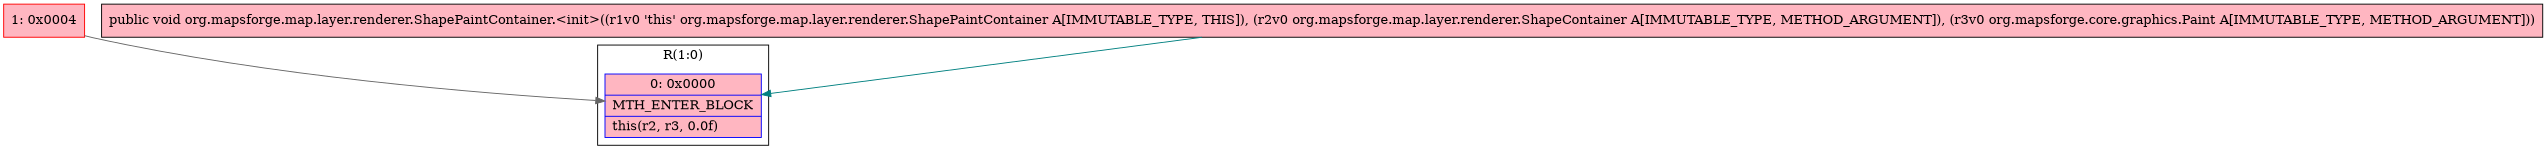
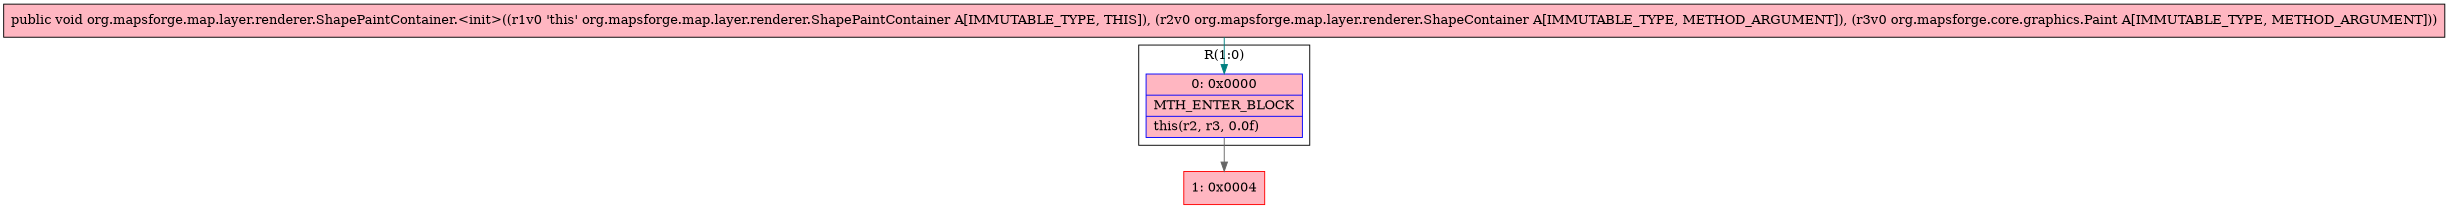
edge "1: 0x0004" -> "0: 0x0000": reversed
